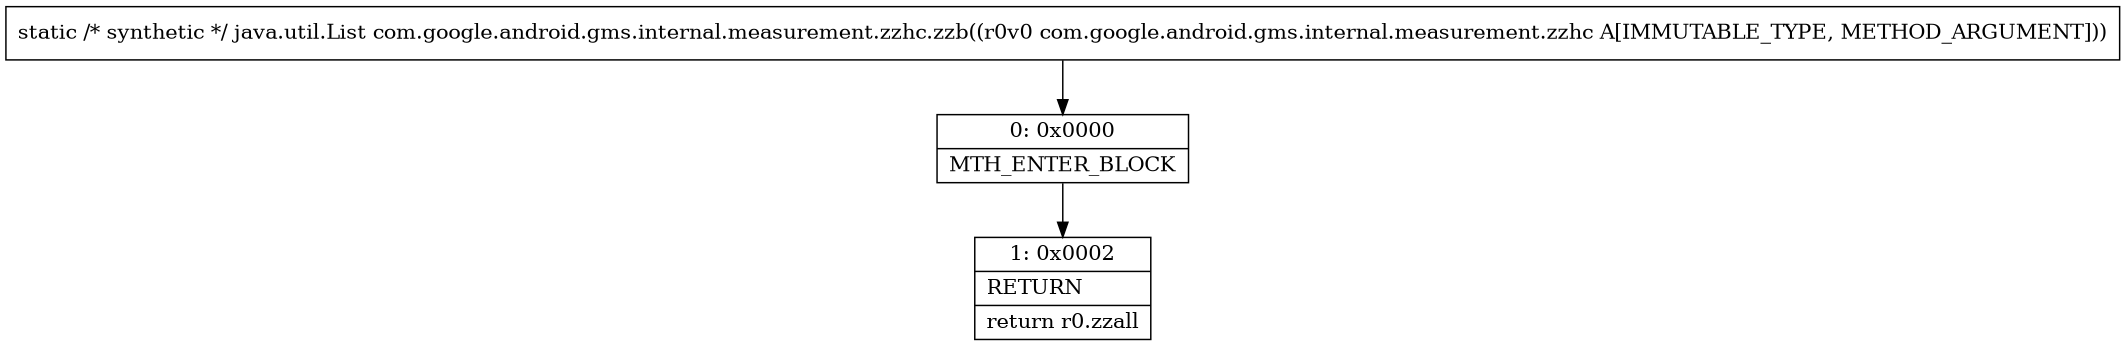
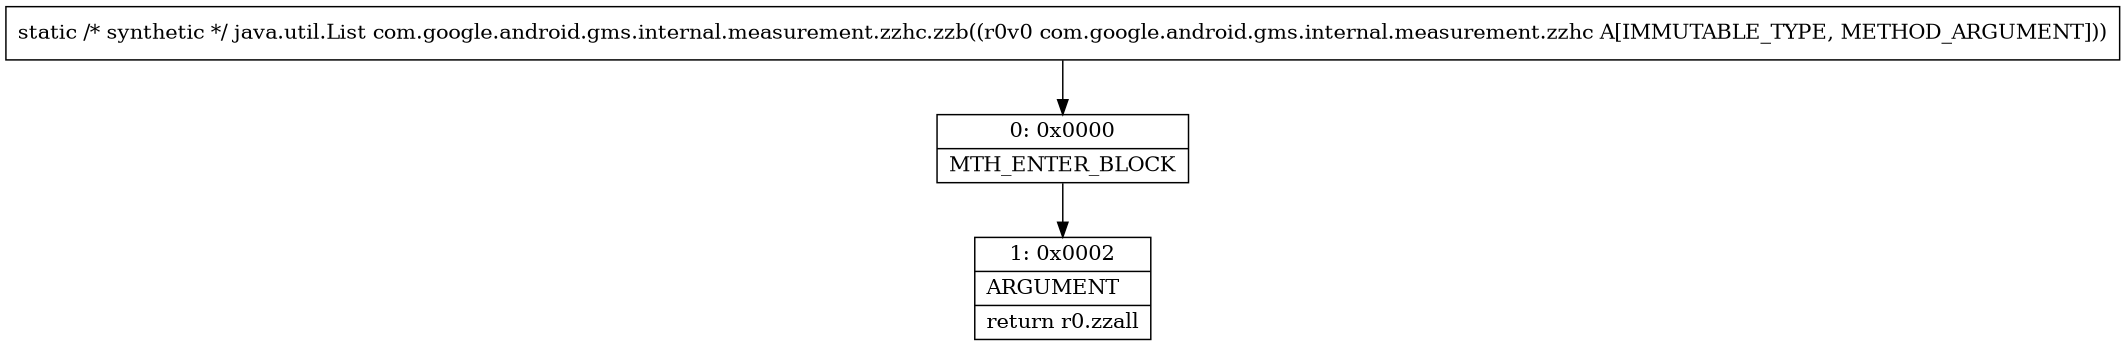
node "1: 0x0002": text "RETURN" -> "ARGUMENT"
